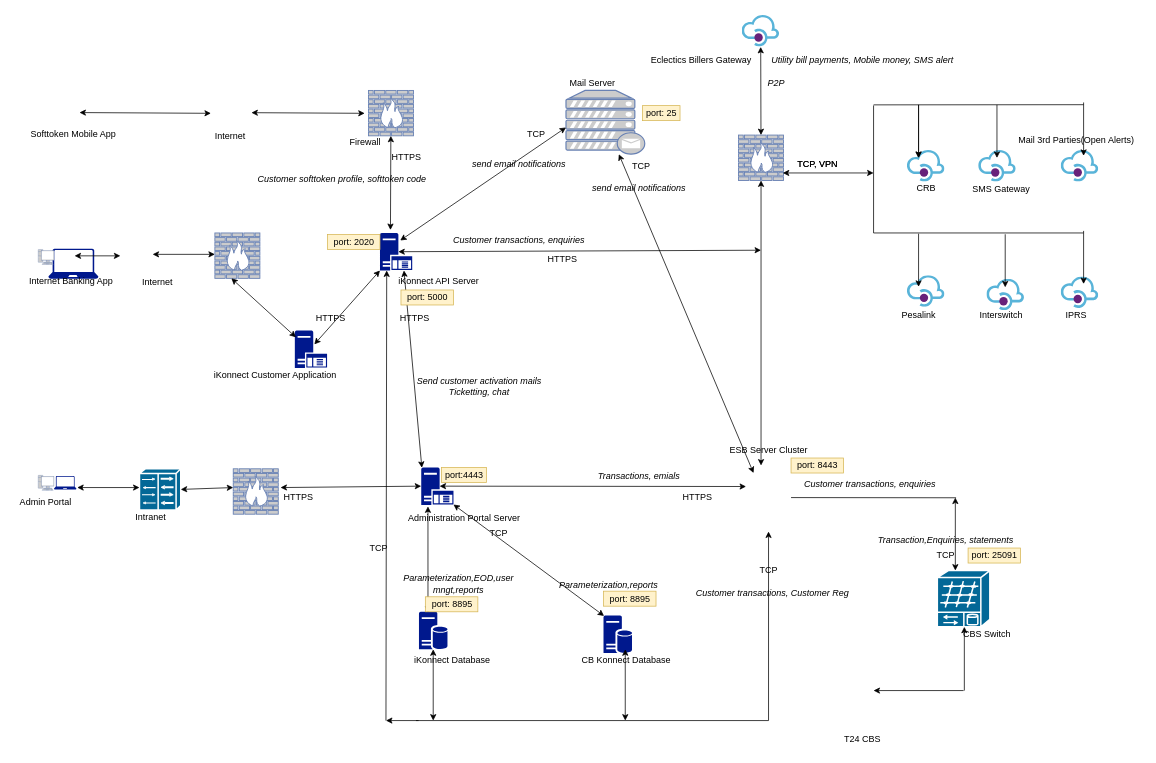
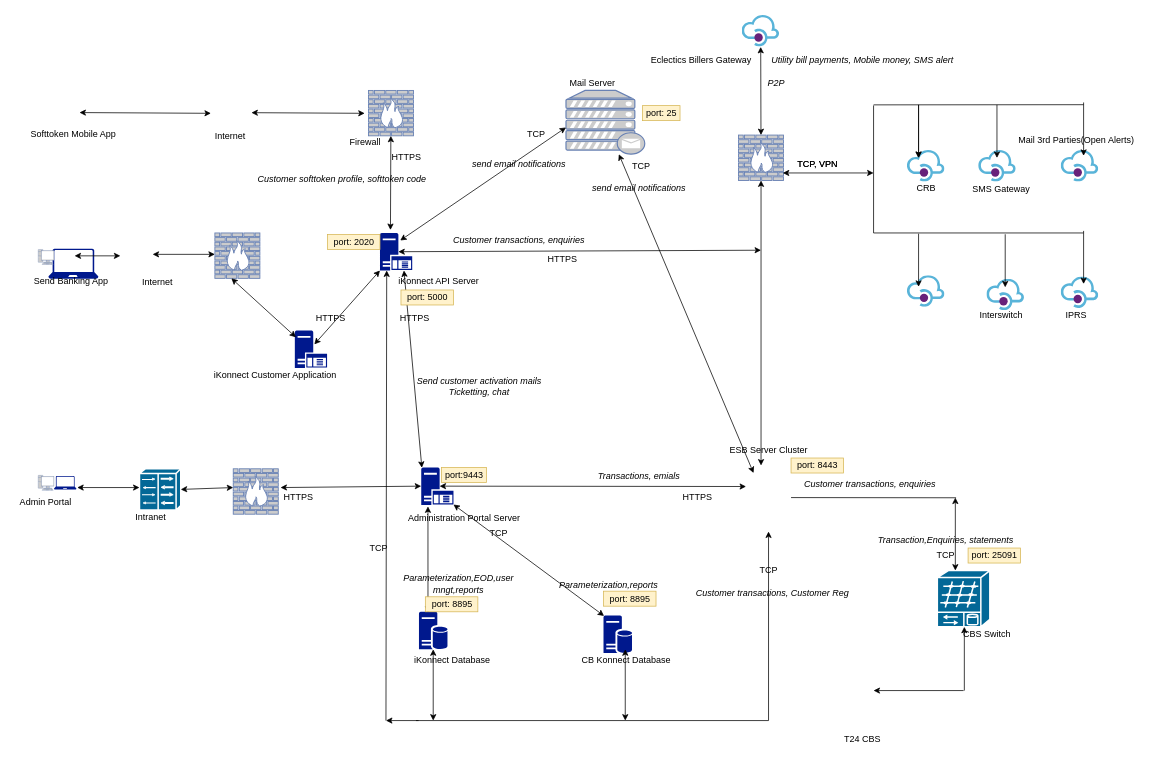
node "Internet Banking App": label "Internet Banking App" -> "Send Banking App"
node "Pesalink": removed
node "port:4443": label "port:4443" -> "port:9443"
